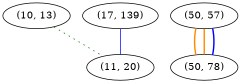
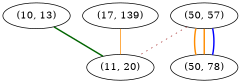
edge "(10, 13)" -- "(11, 20)": style dotted -> bold
edge "(17, 139)" -- "(11, 20)": color blue -> darkorange
edge "(50, 57)" -- "(11, 20)": added
